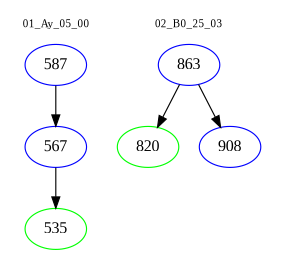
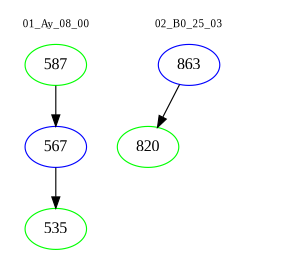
cluster "01_Ay_05_00": label "01_Ay_05_00" -> "01_Ay_08_00"
node "587": color blue -> green
node "908": removed
